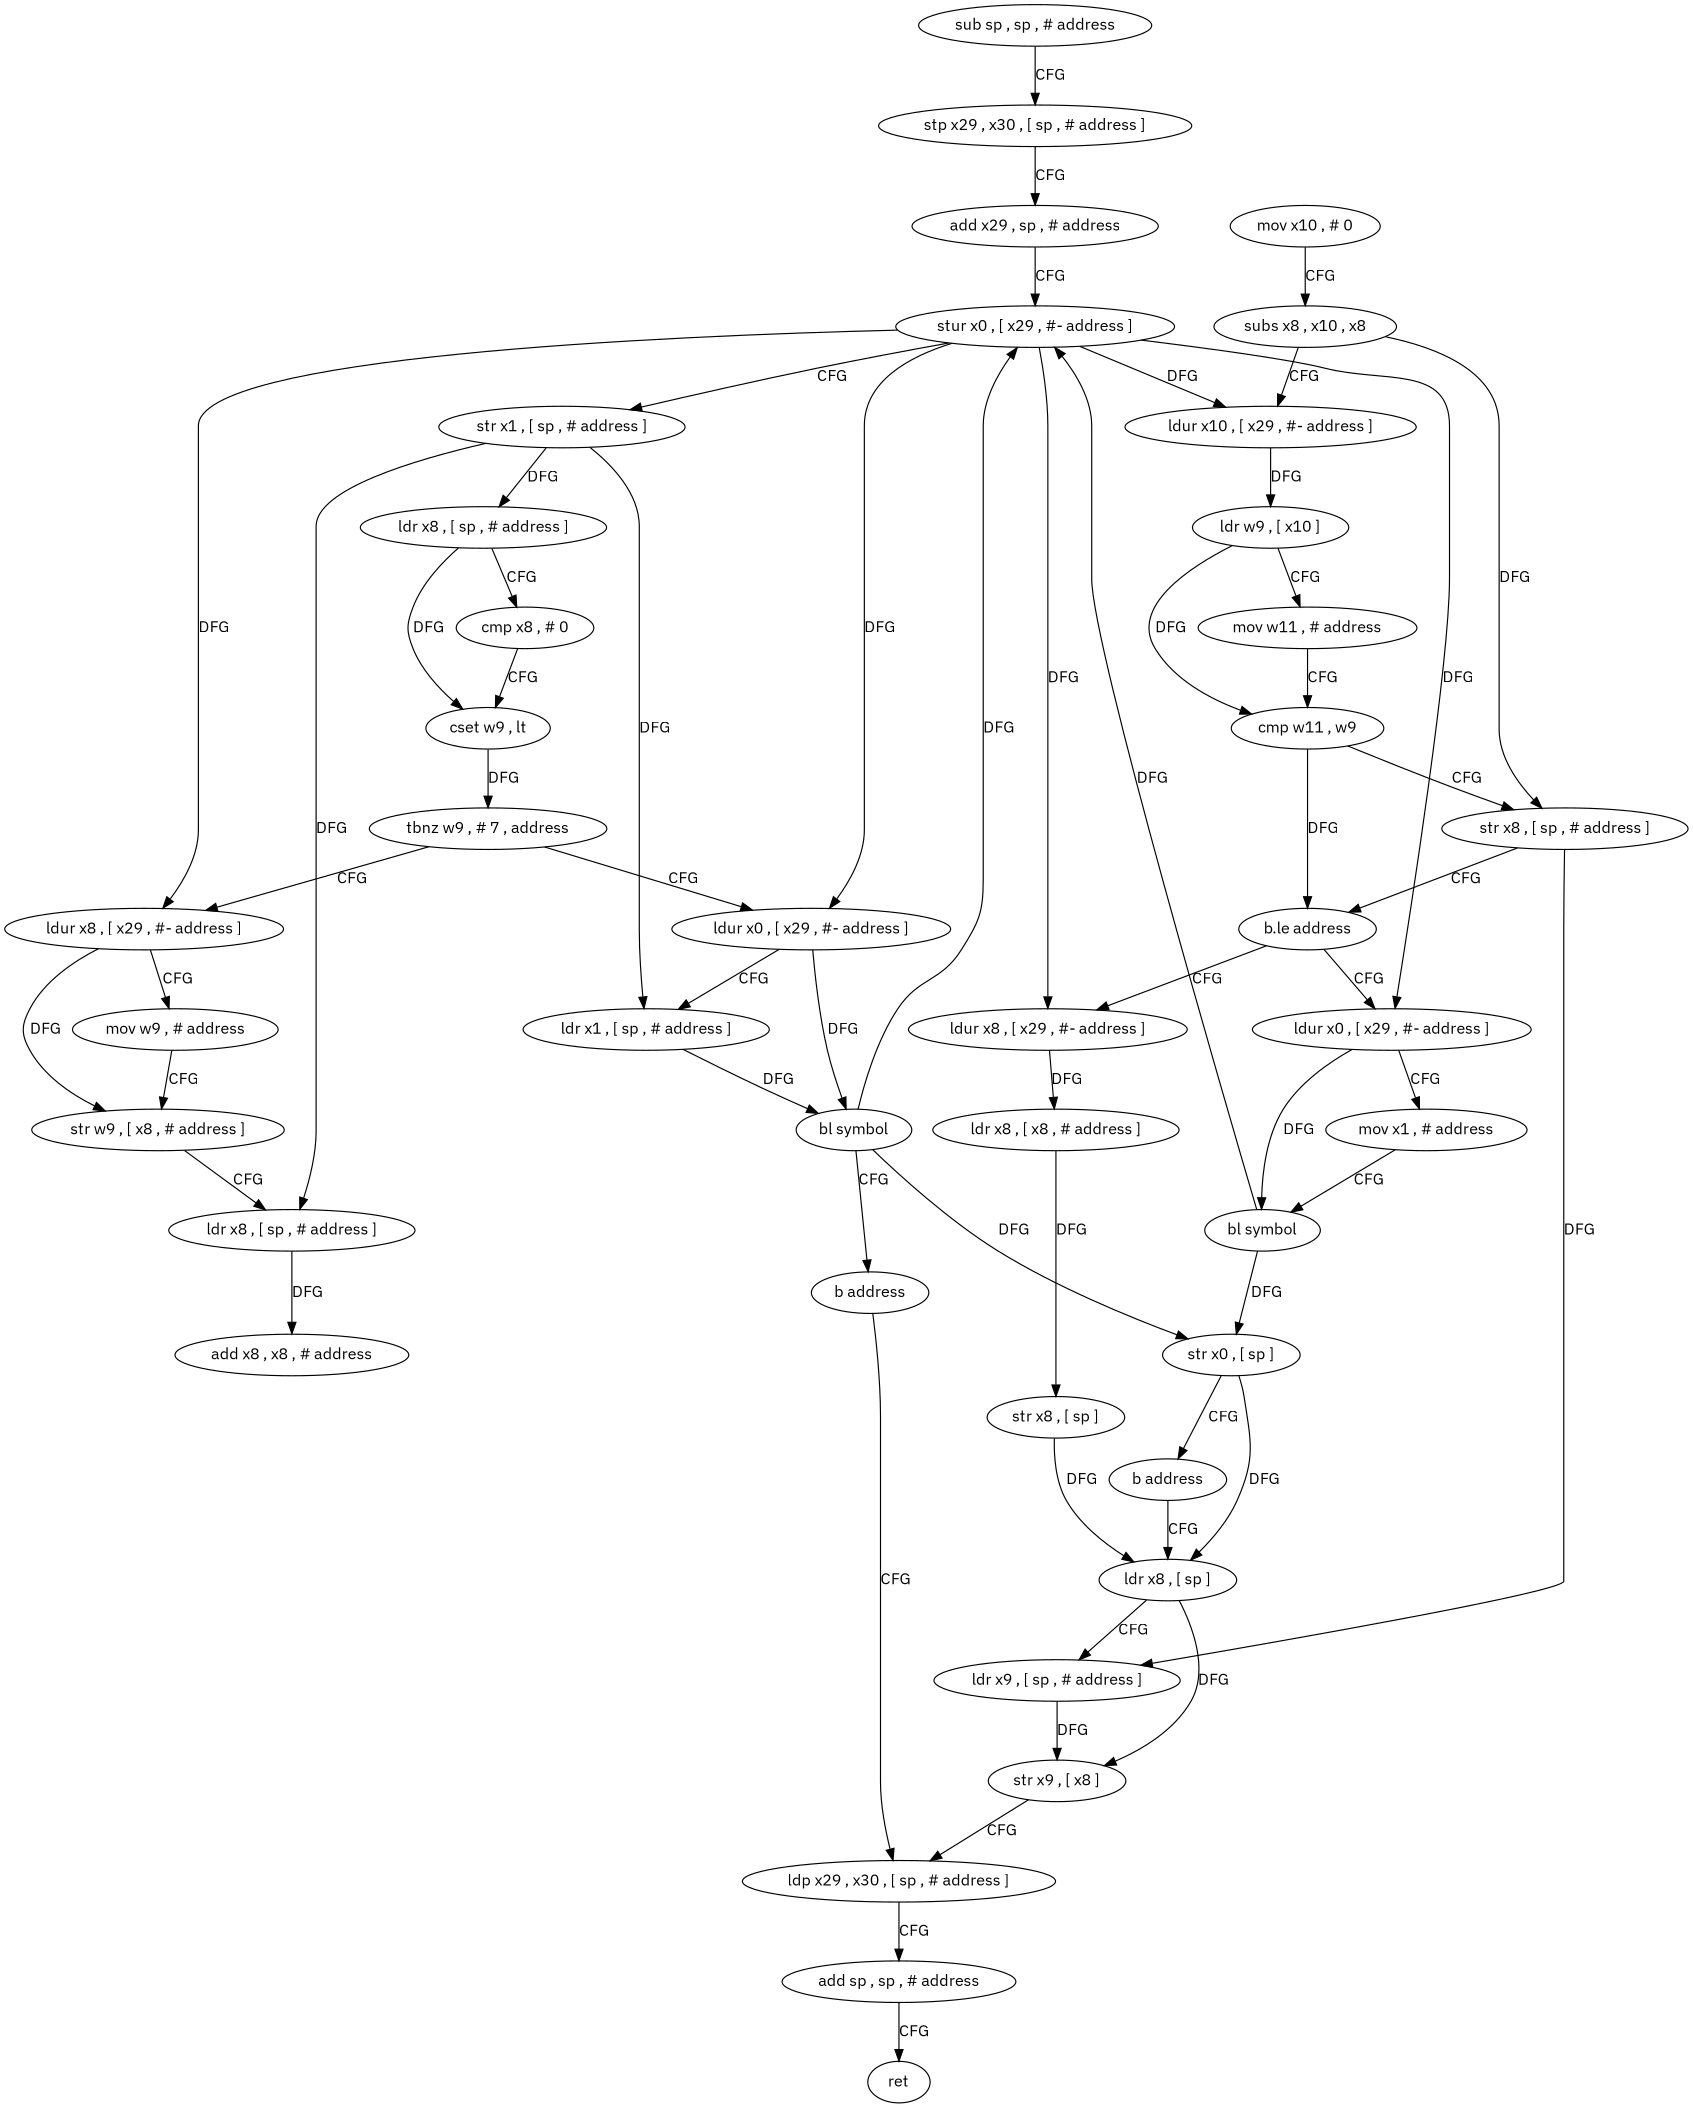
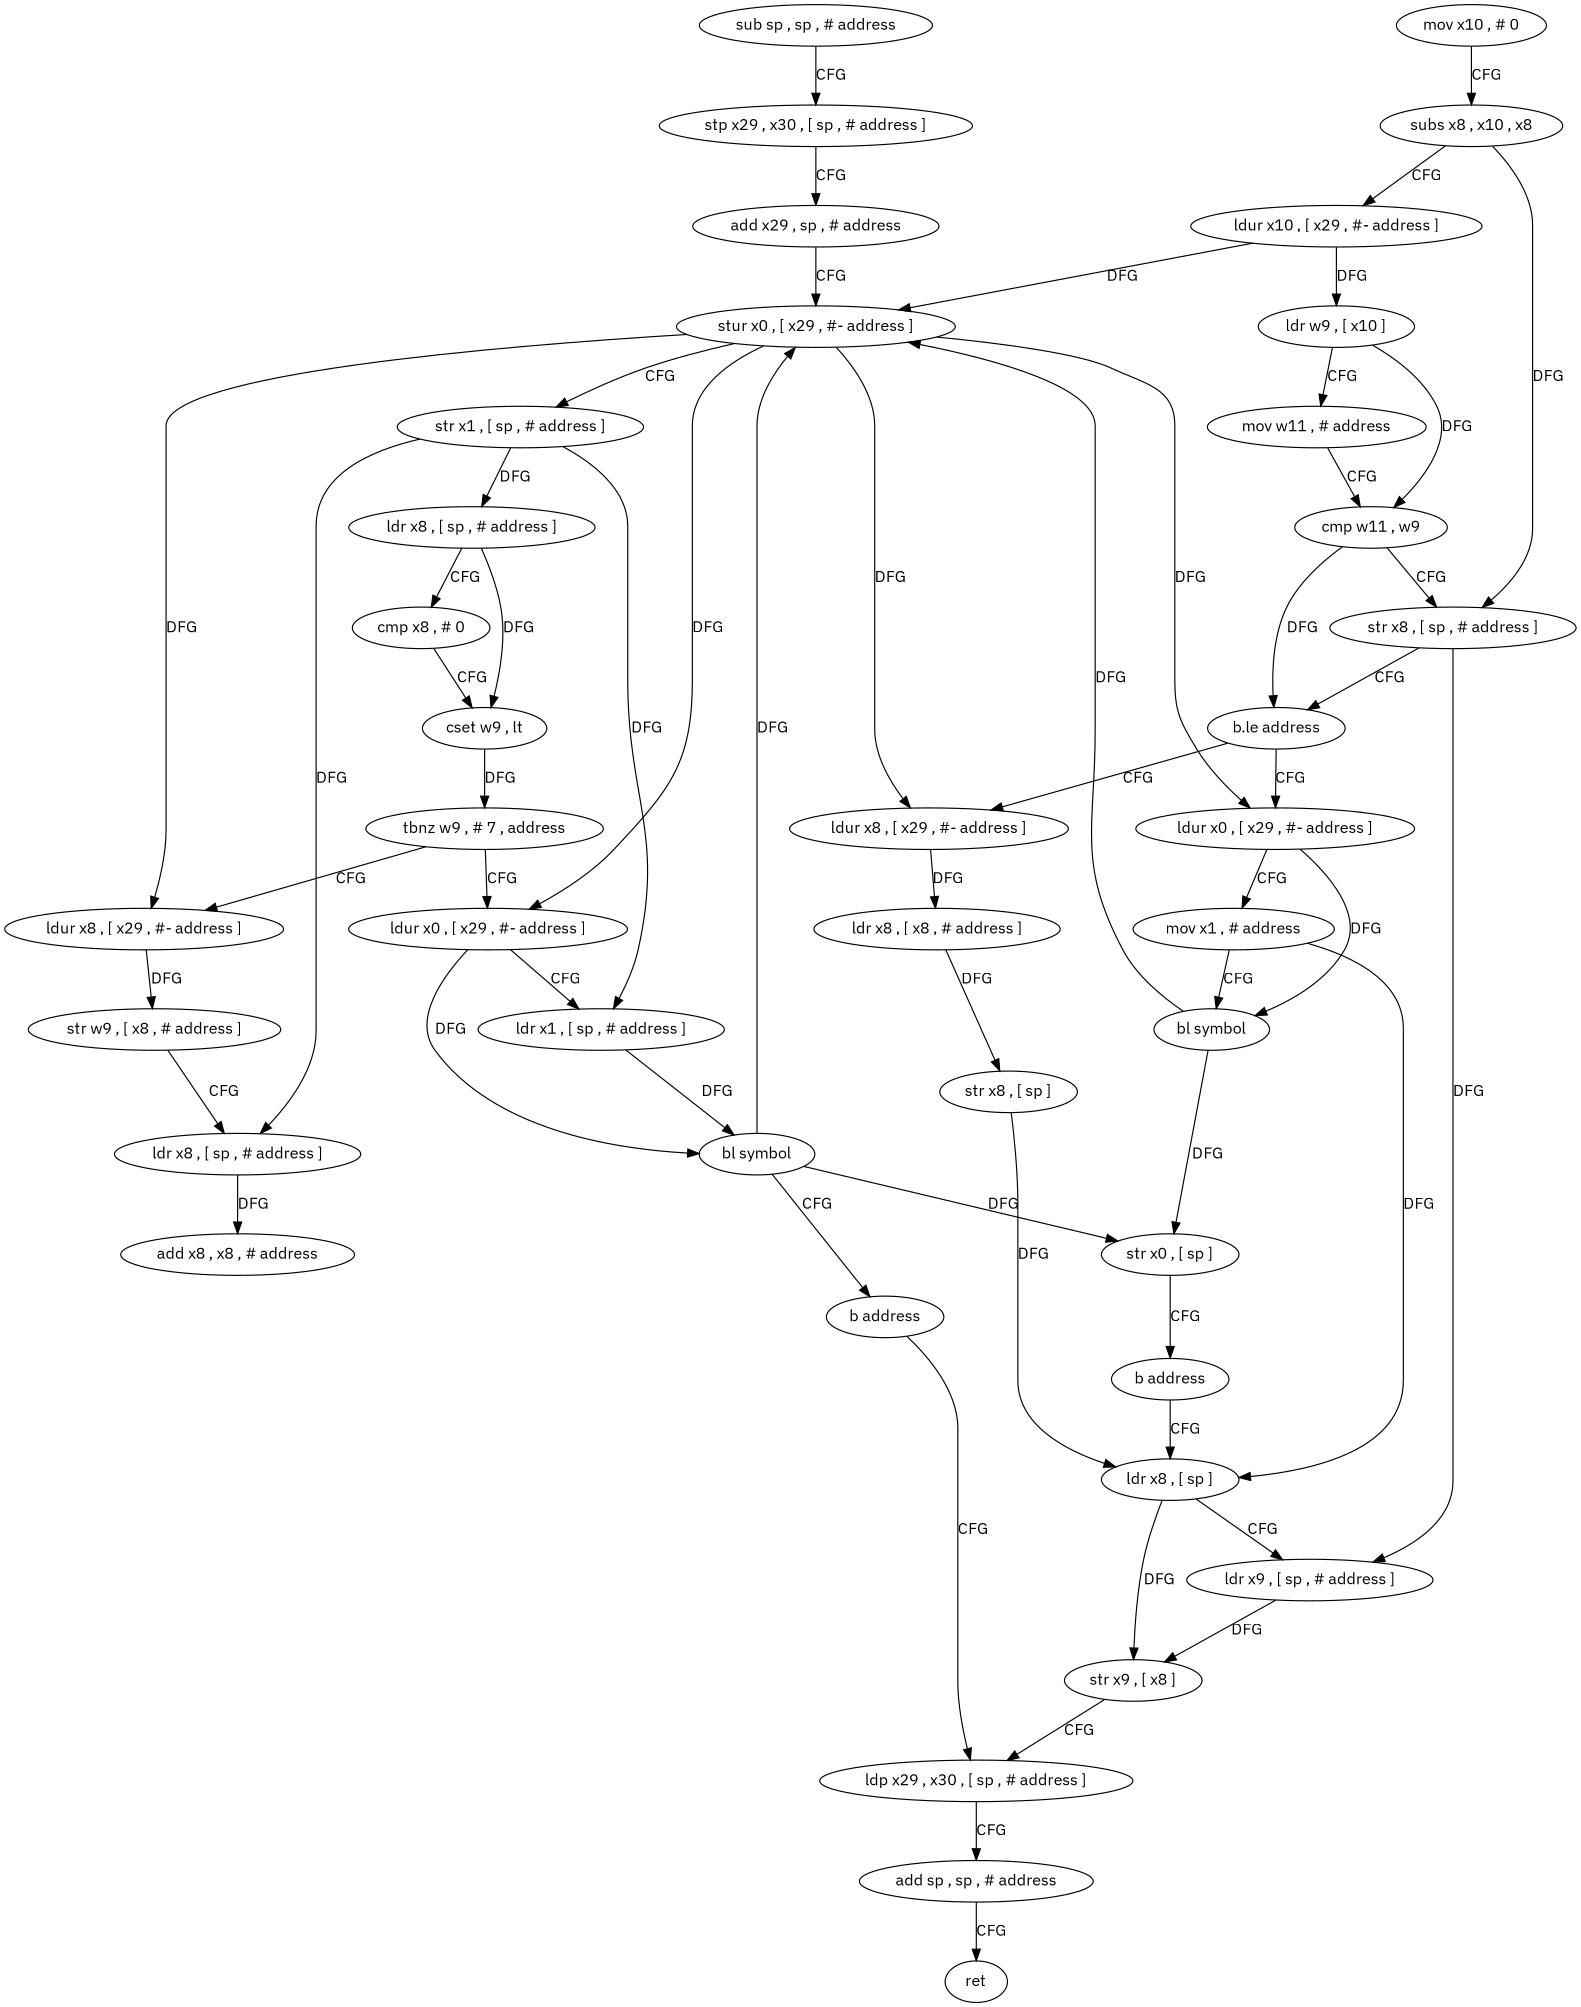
edge "stur x0 , [ x29 , #- address ]" -> "ldur x10 , [ x29 , #- address ]": reversed
node "mov w9 , # address": removed
edge "str x0 , [ sp ]" -> "ldr x8 , [ sp ]": now "mov x1 , # address" -> "ldr x8 , [ sp ]"
